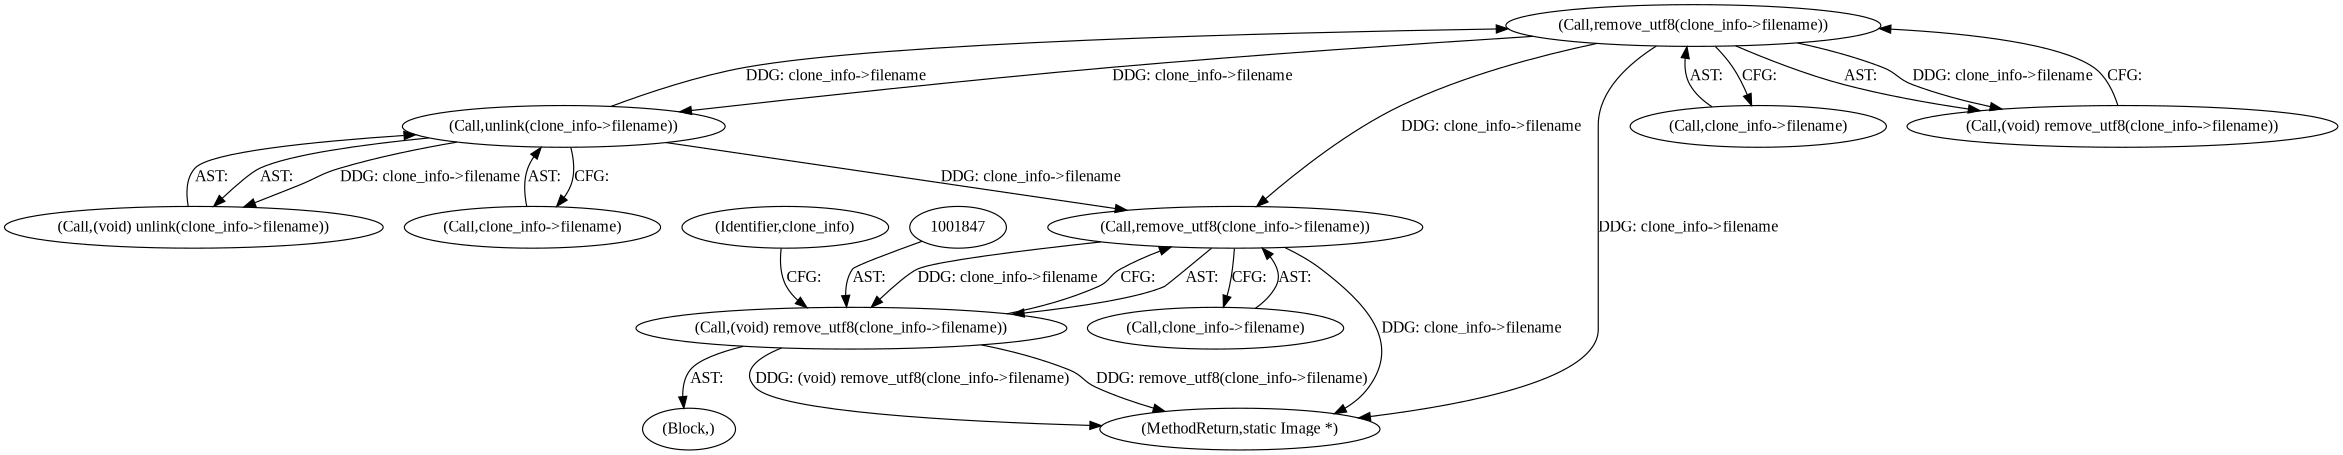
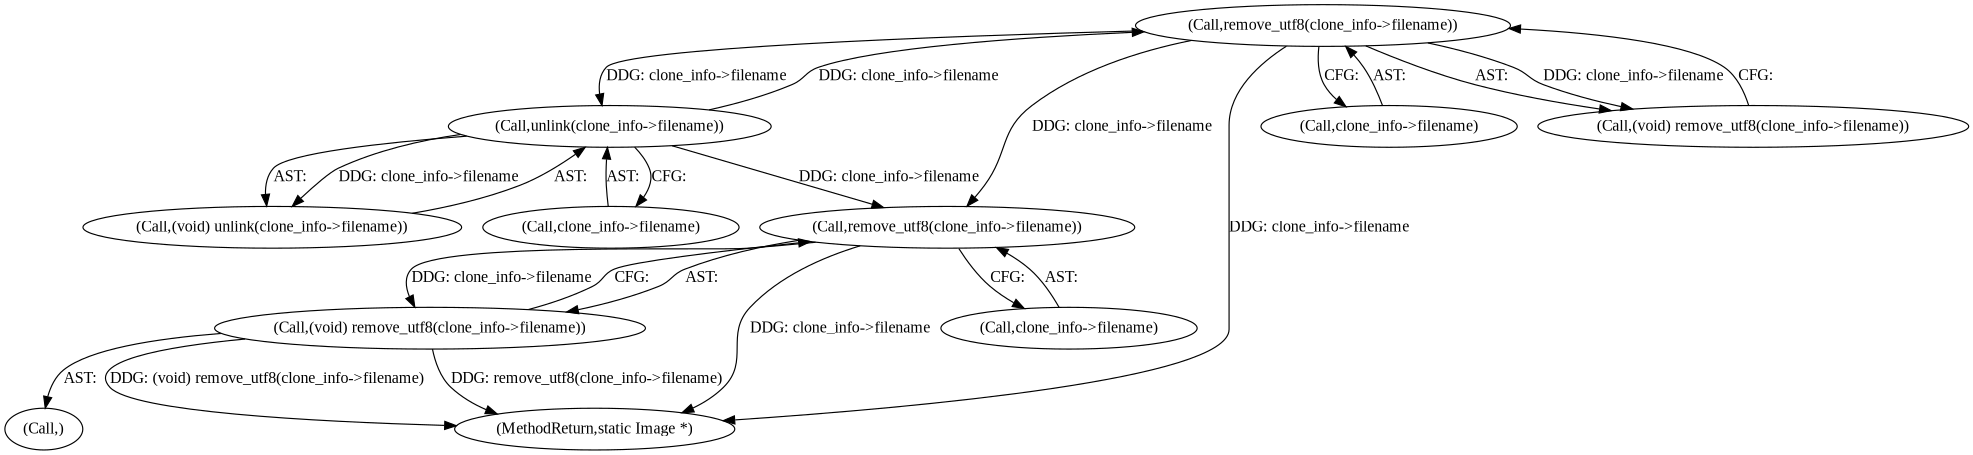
node "(Identifier,clone_info)": removed
node "1001847": removed
node "(Block,)": label "(Block,)" -> "(Call,)"
